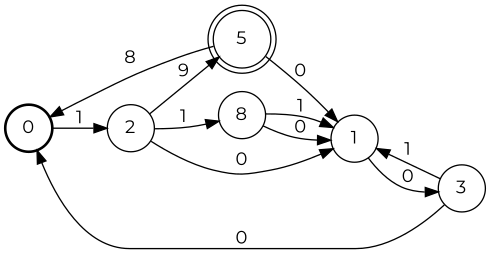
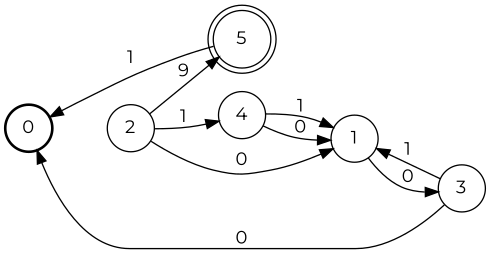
edge "5" -> "0": label "8" -> "1"
edge "5" -> "1": removed, label "0"
node "8": label "8" -> "4"
edge "0" -> "2": removed, label "1"
